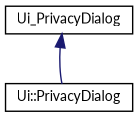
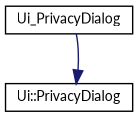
edge "Ui::PrivacyDialog" -> "Ui_PrivacyDialog": reversed
